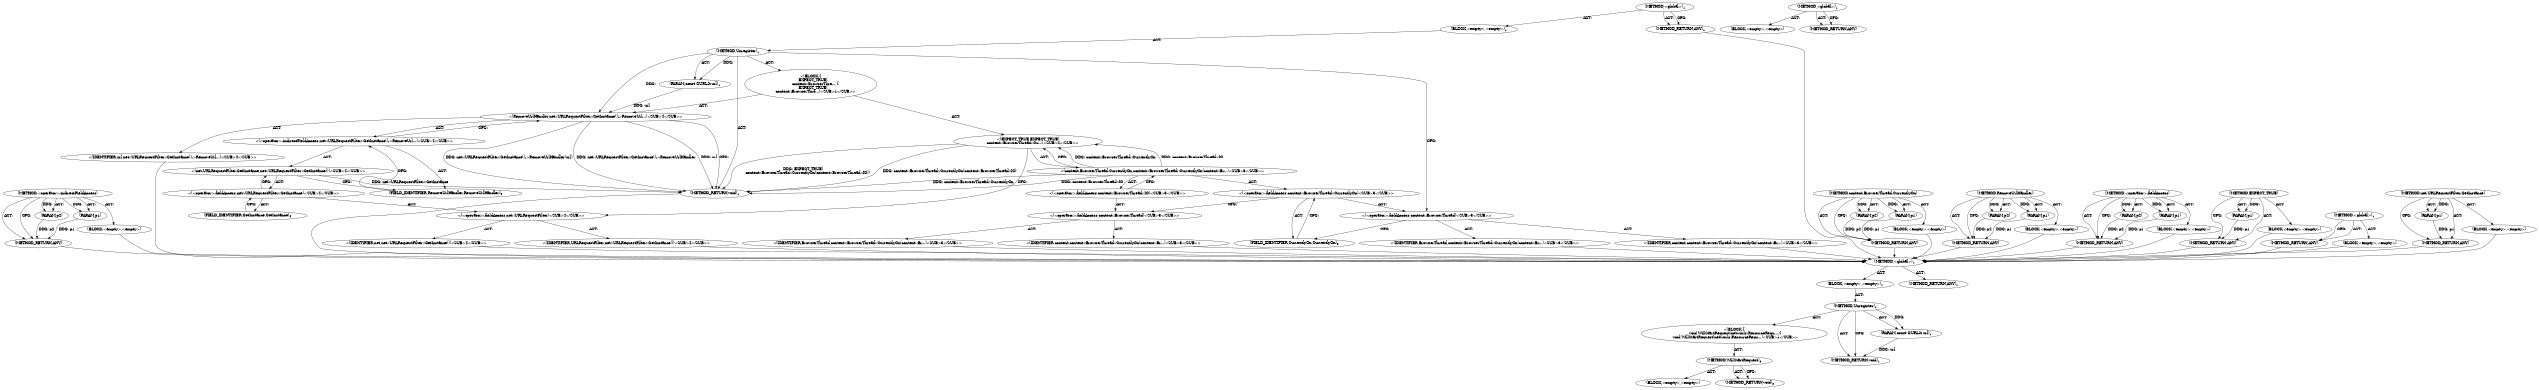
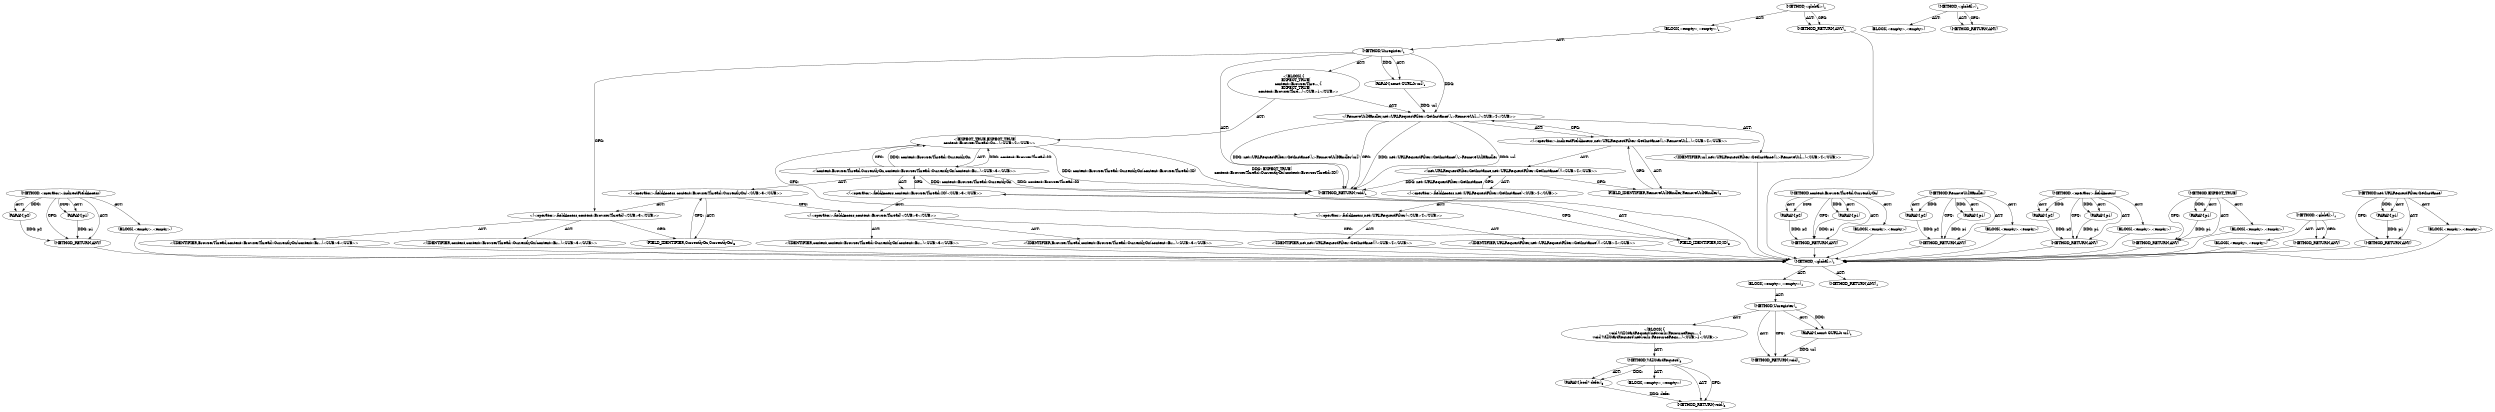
node "(FIELD_IDENTIFIER,GetInstance,GetInstance)": removed
node "(FIELD_IDENTIFIER,IO,IO)": added
node "(PARAM,bool* defer)": added
